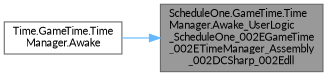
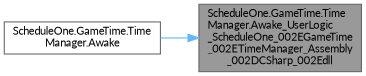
node "Time.GameTime.Time Manager.Awake": label "Time.GameTime.Time Manager.Awake" -> "ScheduleOne.GameTime.Time Manager.Awake"
